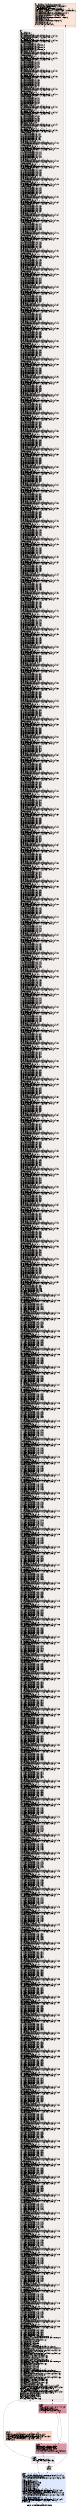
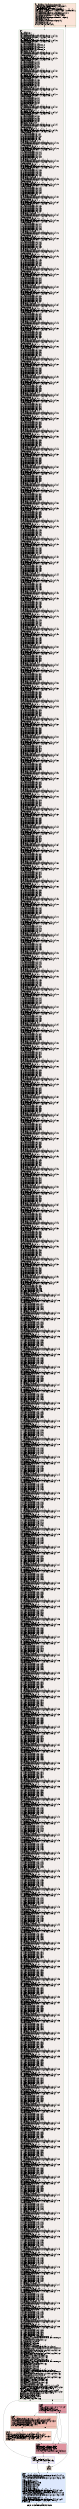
node "%1869:": added
